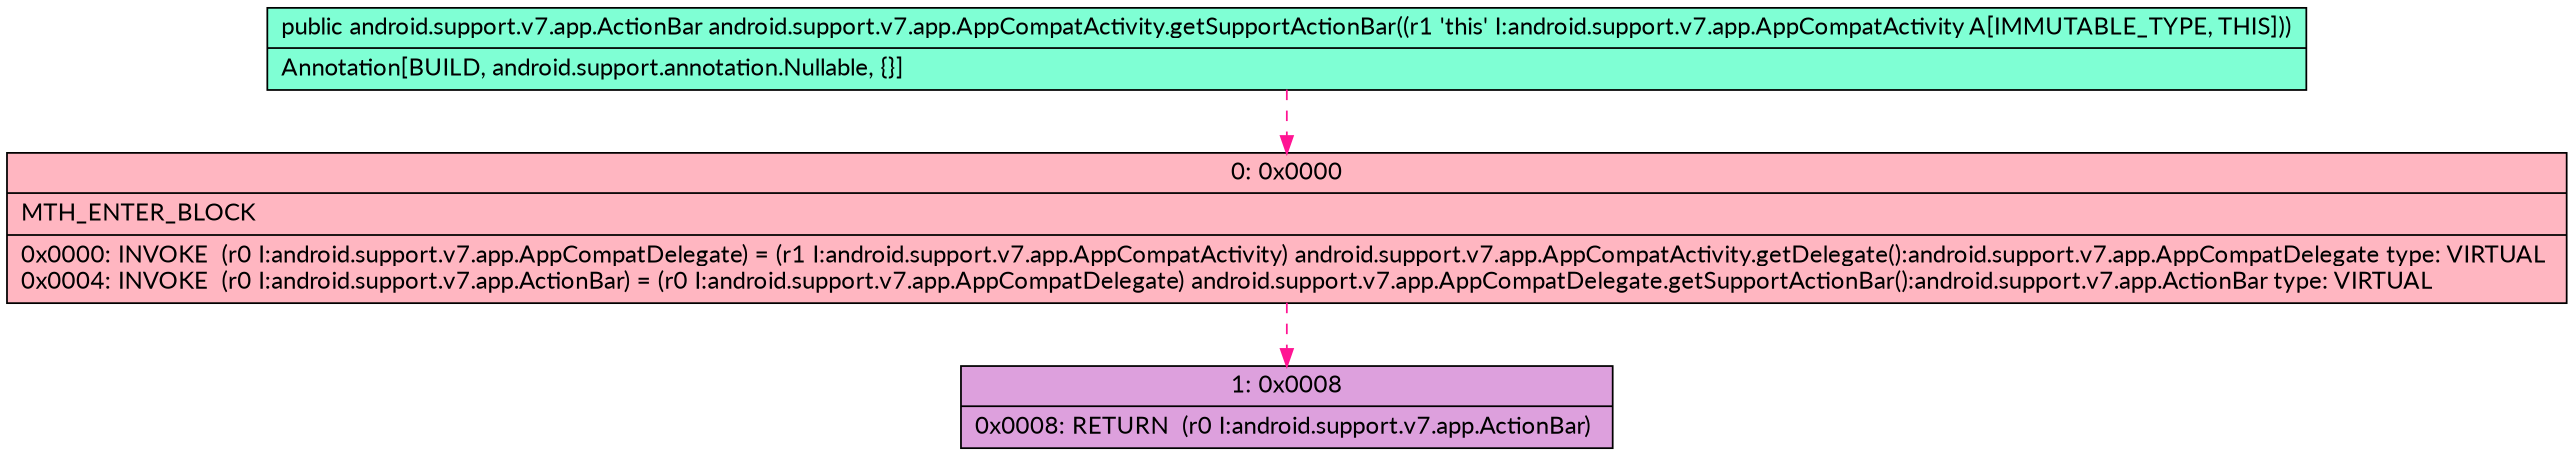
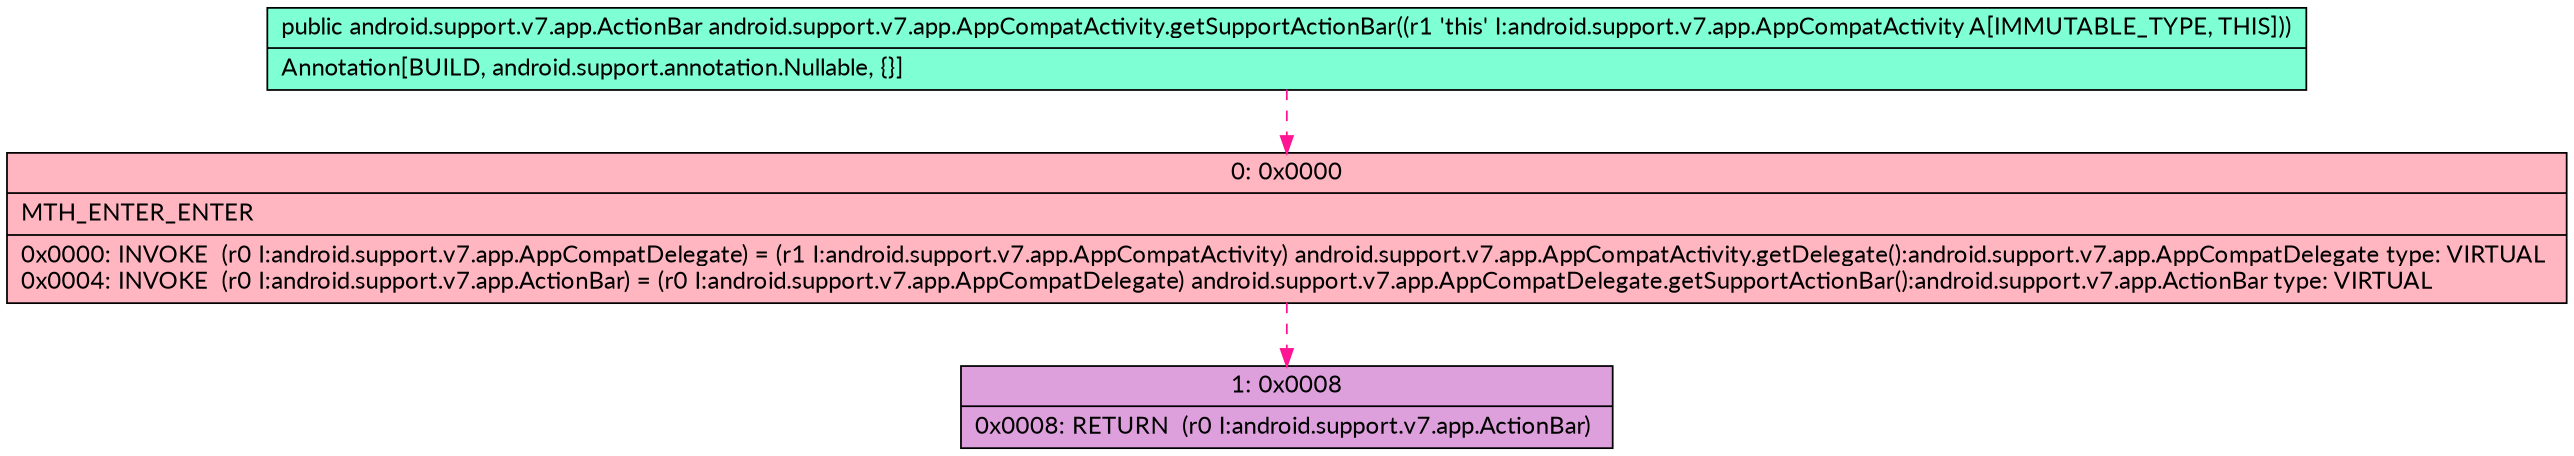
node "0: 0x0000": text "MTH_ENTER_BLOCK" -> "MTH_ENTER_ENTER"
